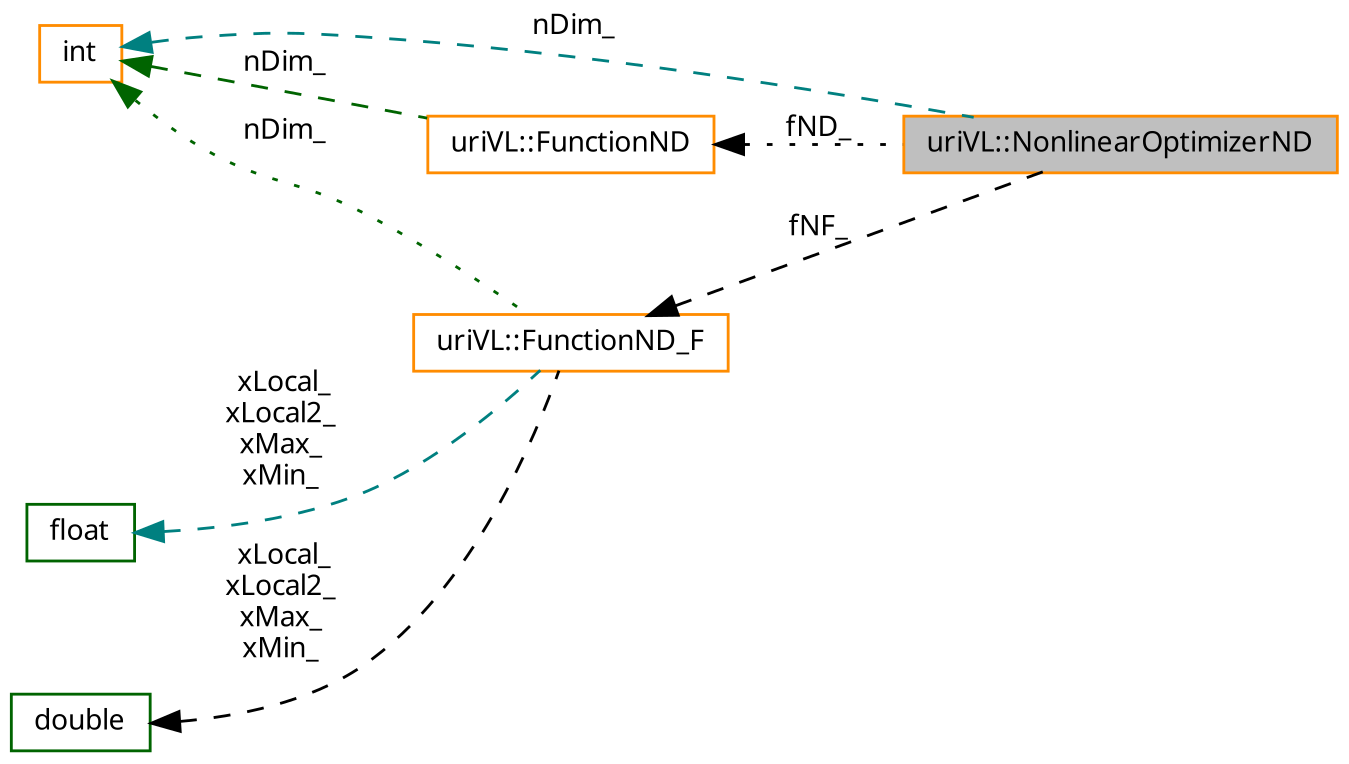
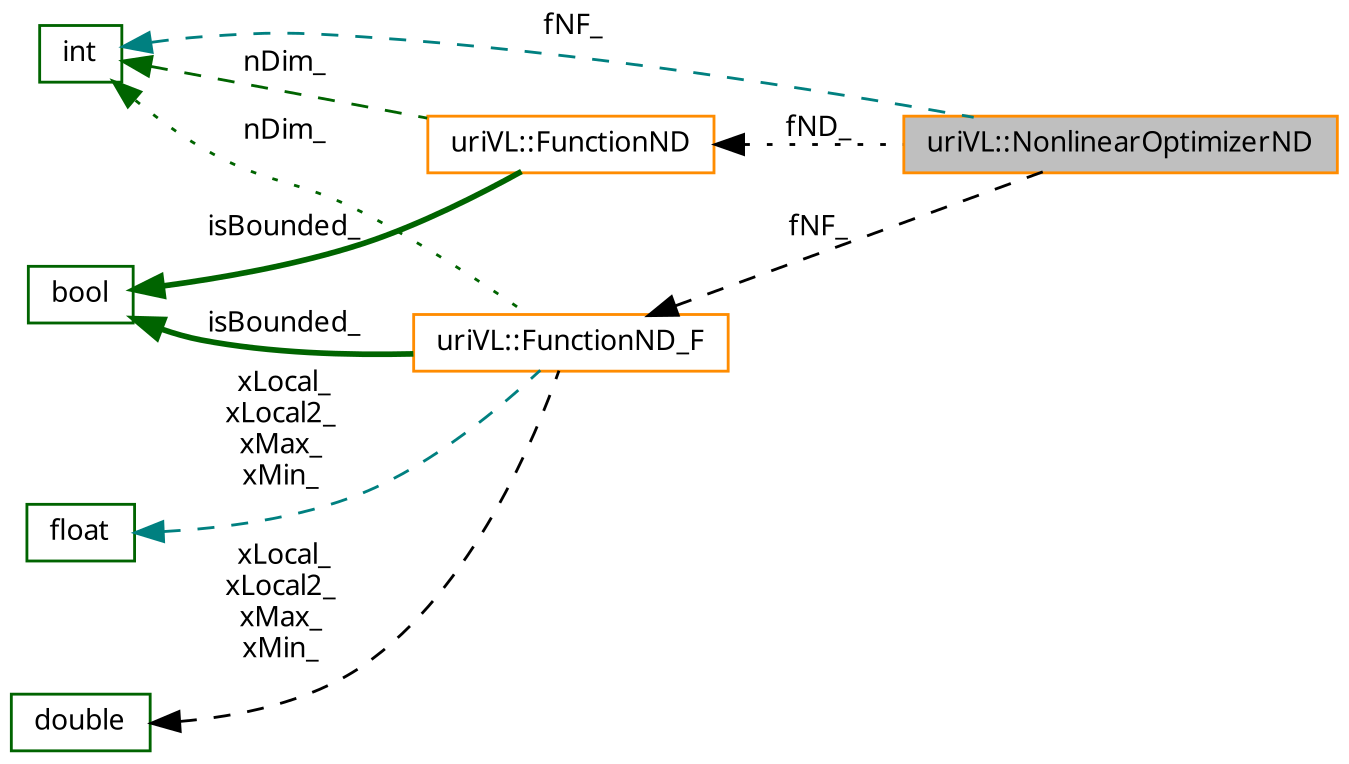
edge "uriVL::NonlinearOptimizerND" -> "int": label " nDim_" -> " fNF_"
node "int": color darkorange -> darkgreen
node "bool": added
